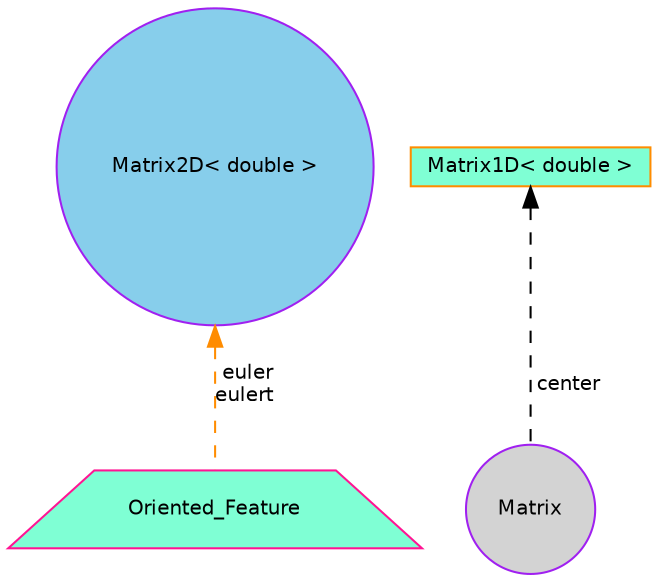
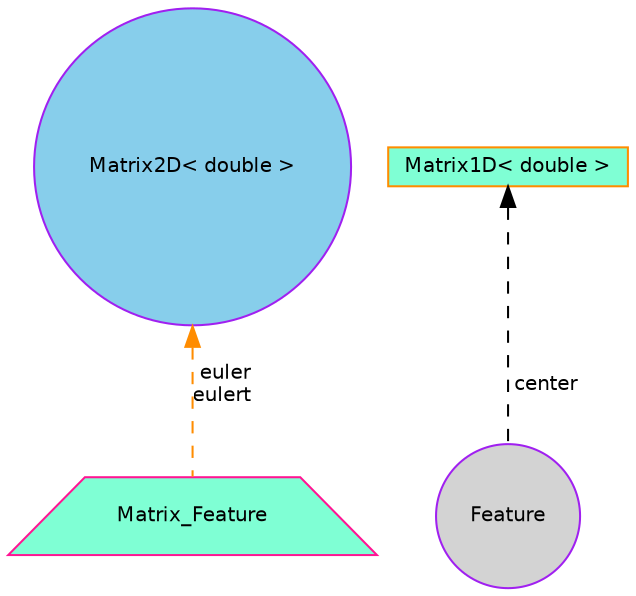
node "Oriented_Feature": label "Oriented_Feature" -> "Matrix_Feature"
node "Matrix": label "Matrix" -> "Feature"
